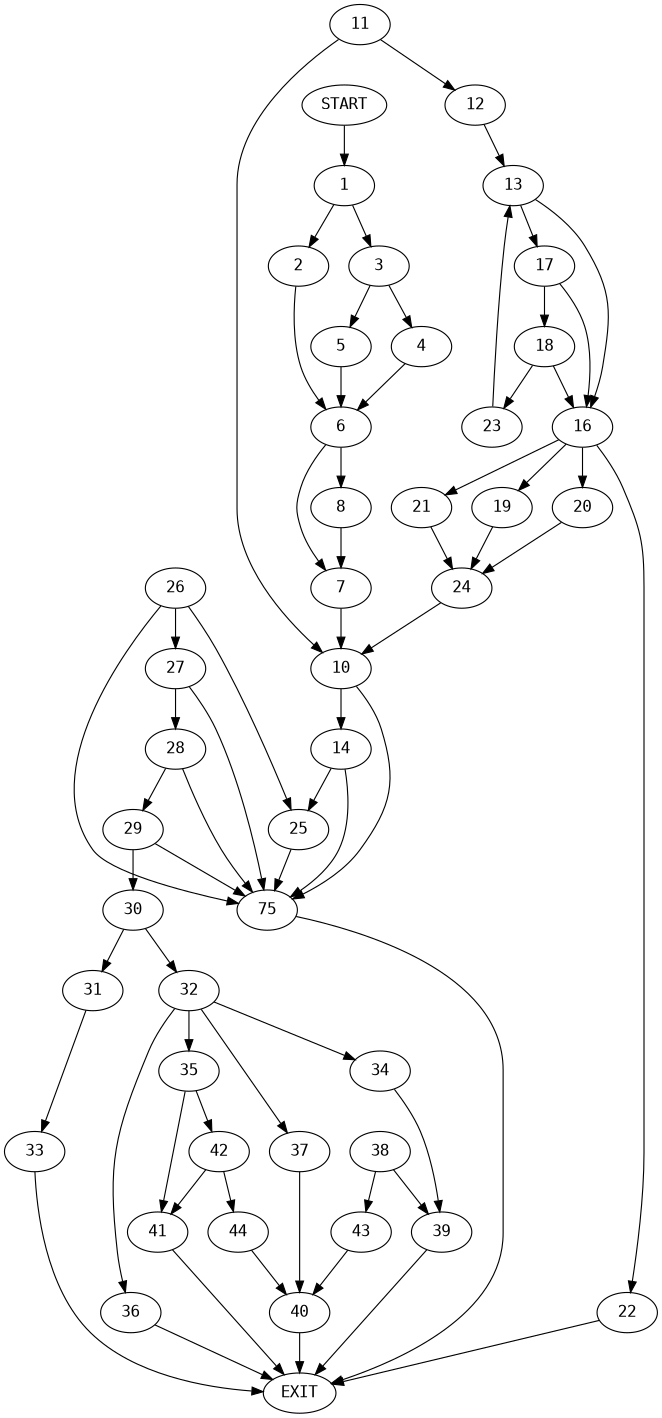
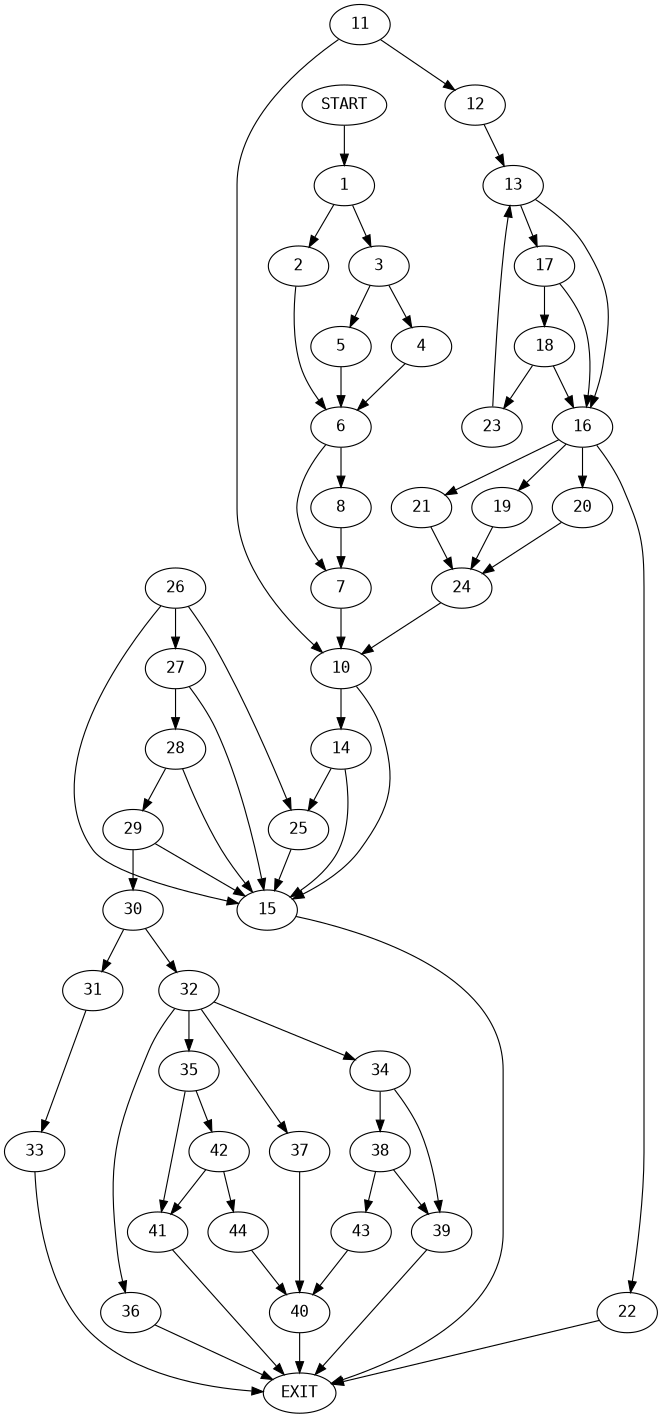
node "75": label "75" -> "15"
edge "34" -> "38": added
